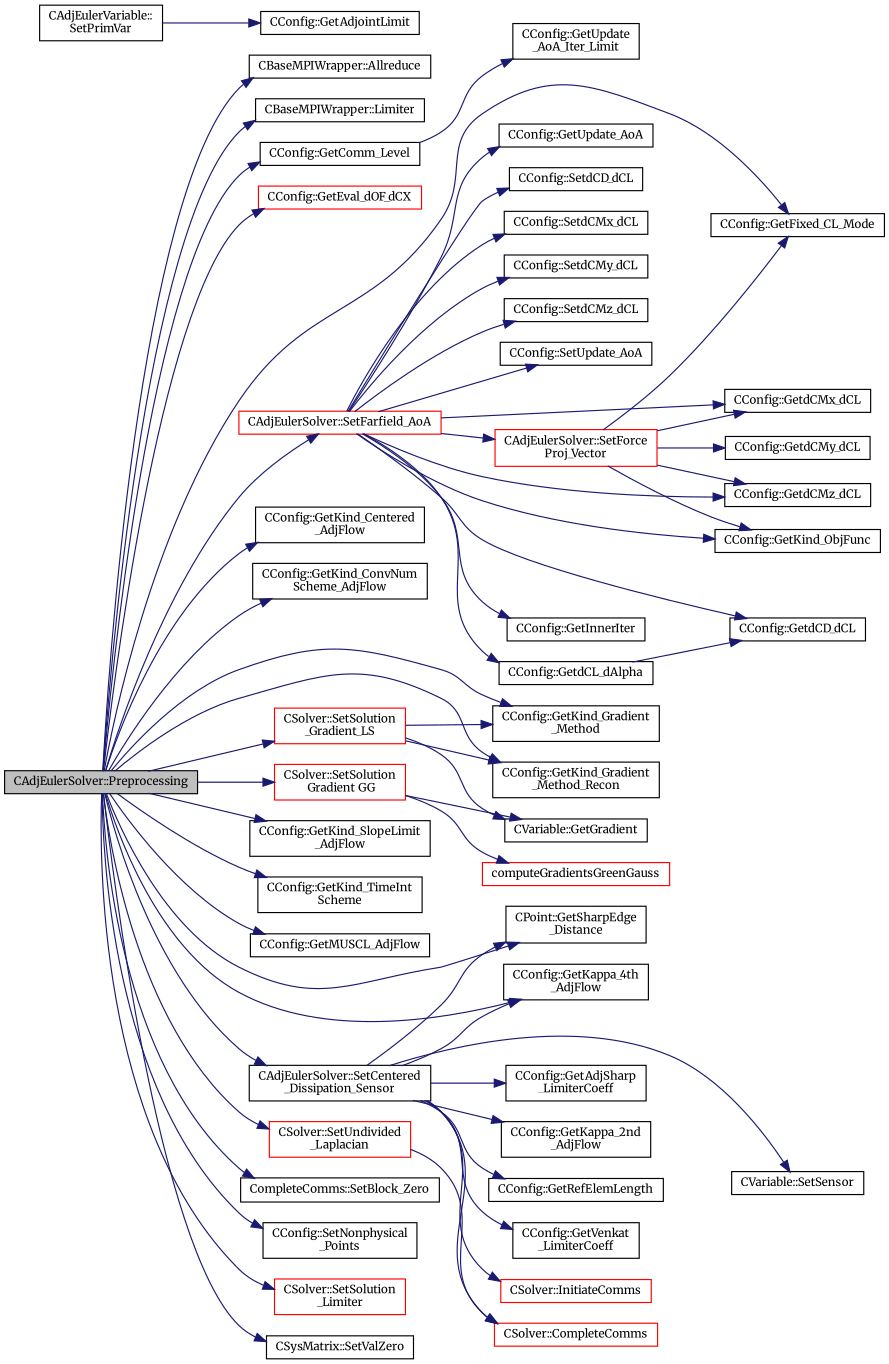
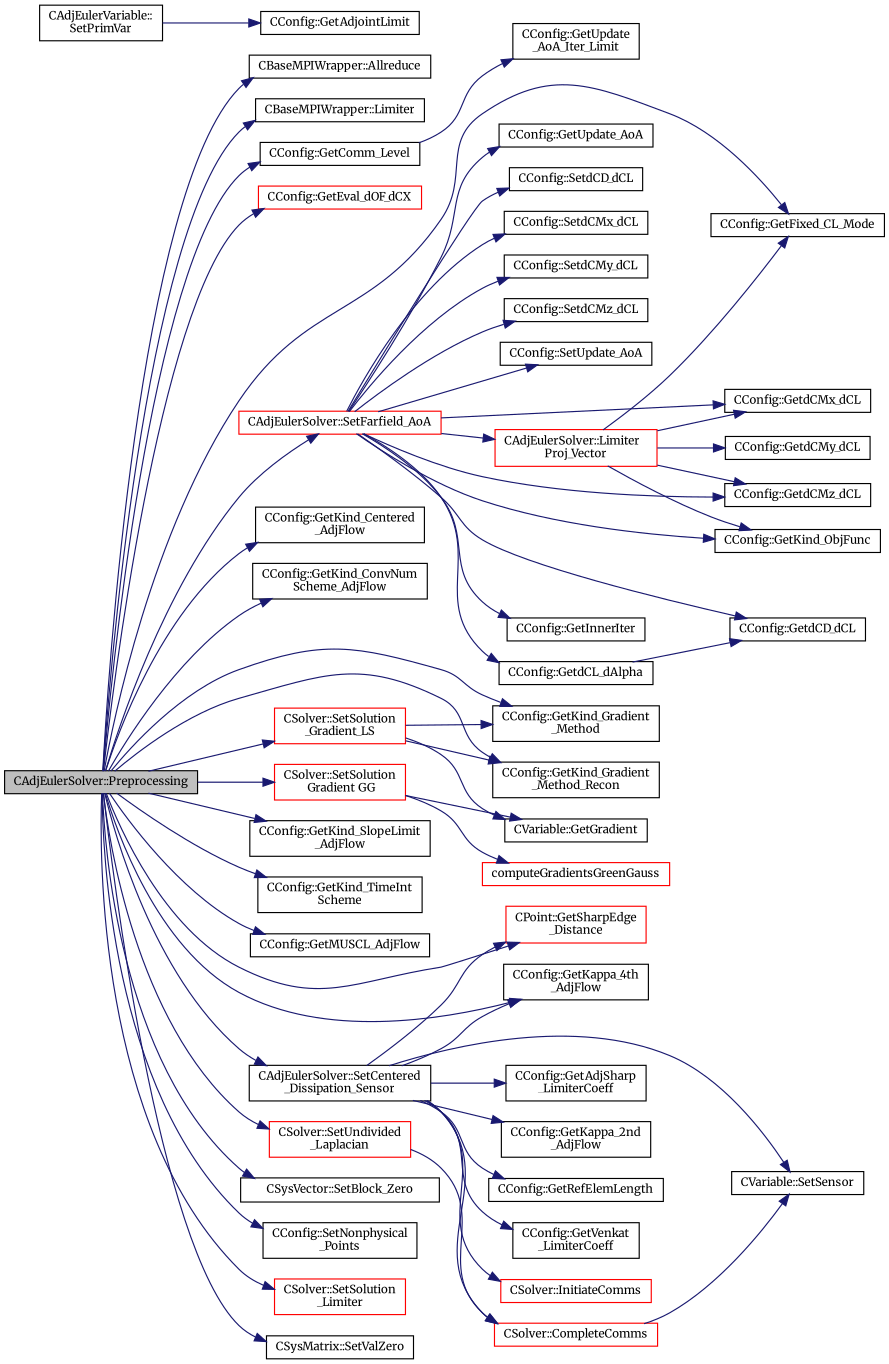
node "CAdjEulerSolver::SetForce Proj_Vector": label "CAdjEulerSolver::SetForce Proj_Vector" -> "CAdjEulerSolver::Limiter Proj_Vector"
node "CPoint::GetSharpEdge _Distance": color black -> red
node "CompleteComms::SetBlock_Zero": label "CompleteComms::SetBlock_Zero" -> "CSysVector::SetBlock_Zero"
edge "CSolver::CompleteComms" -> "CVariable::SetSensor": added
